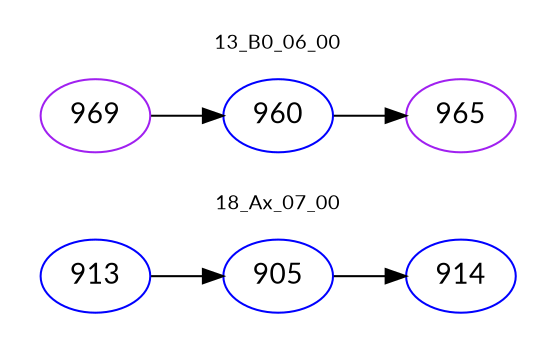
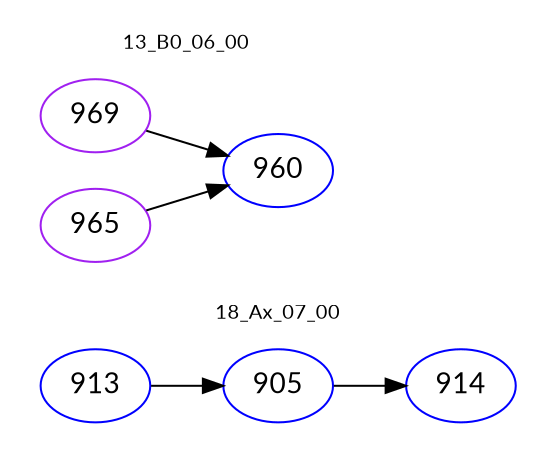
edge "960" -> "965": reversed
